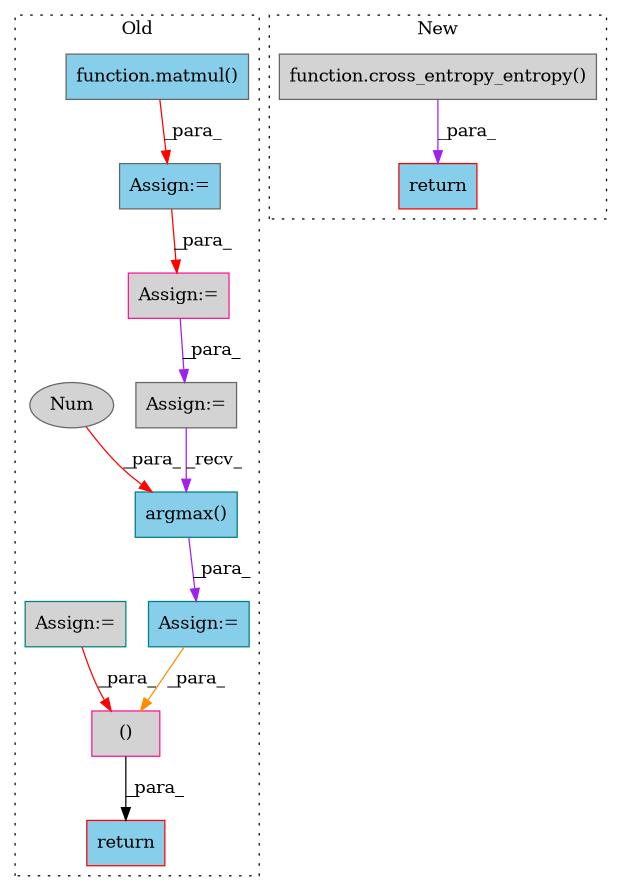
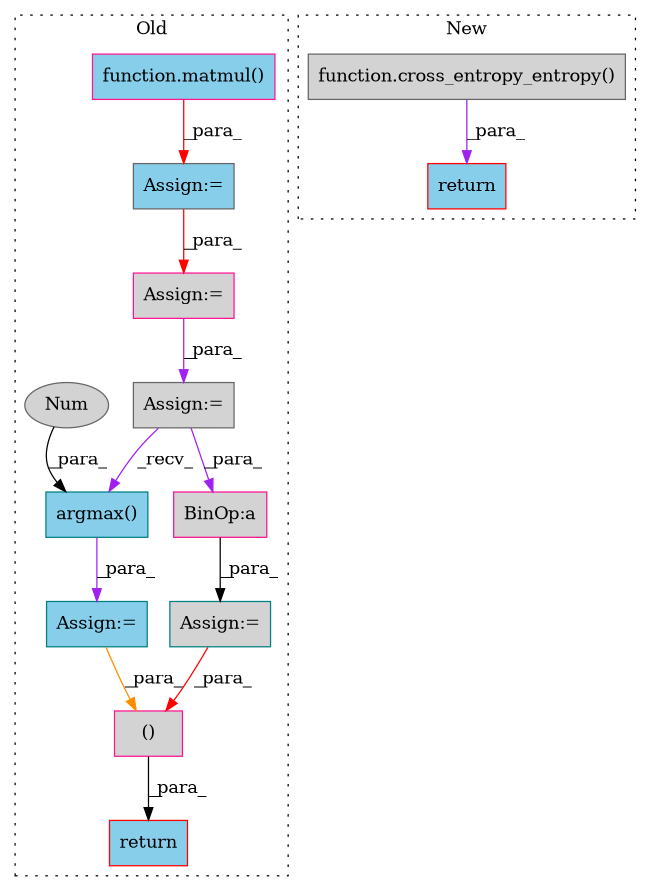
node "function.matmul()": color gray40 -> deeppink
edge "Num" -> "argmax()": color red -> black
node "BinOp:a": added
